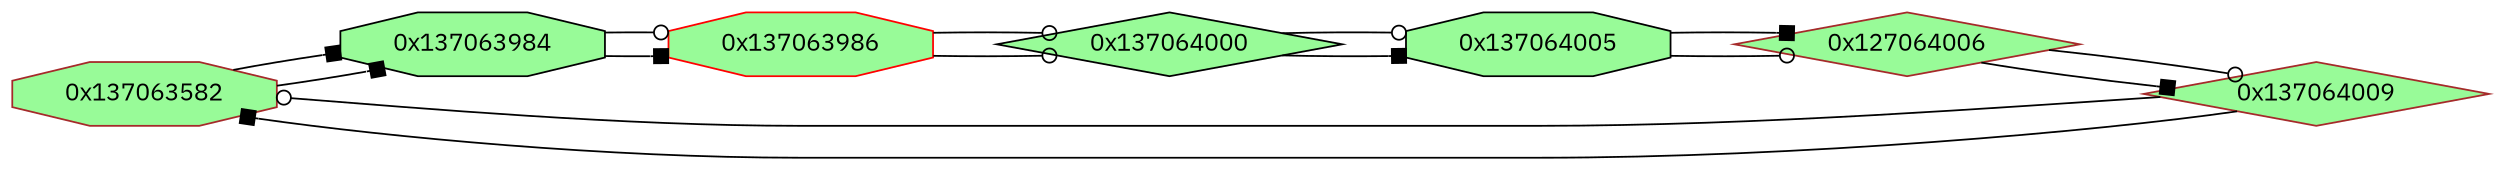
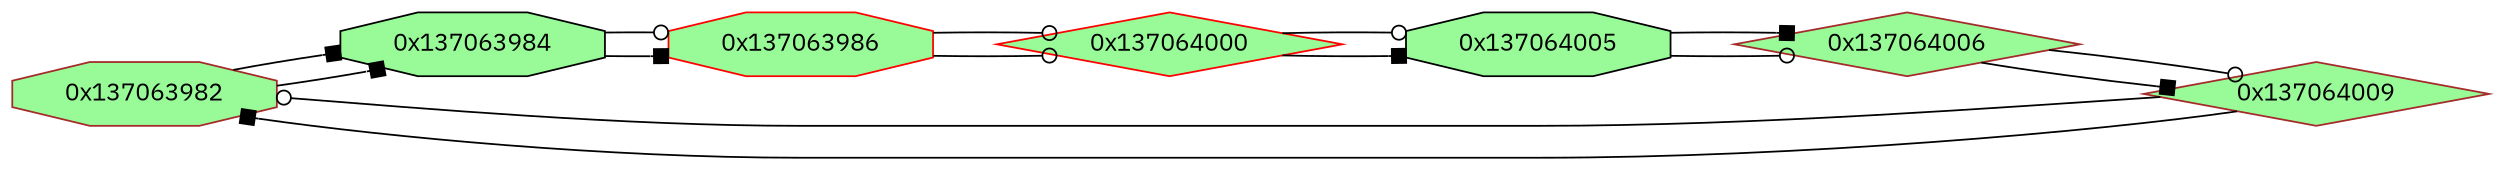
node "0x137064000": color black -> red
node "0x127064006": label "0x127064006" -> "0x137064006"
node "0x137063582": label "0x137063582" -> "0x137063982"
